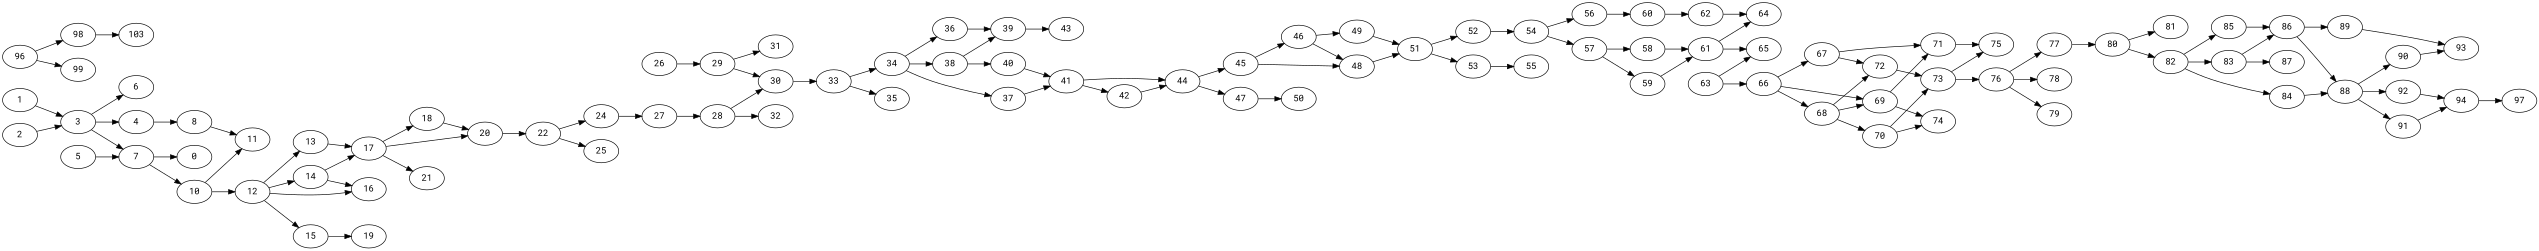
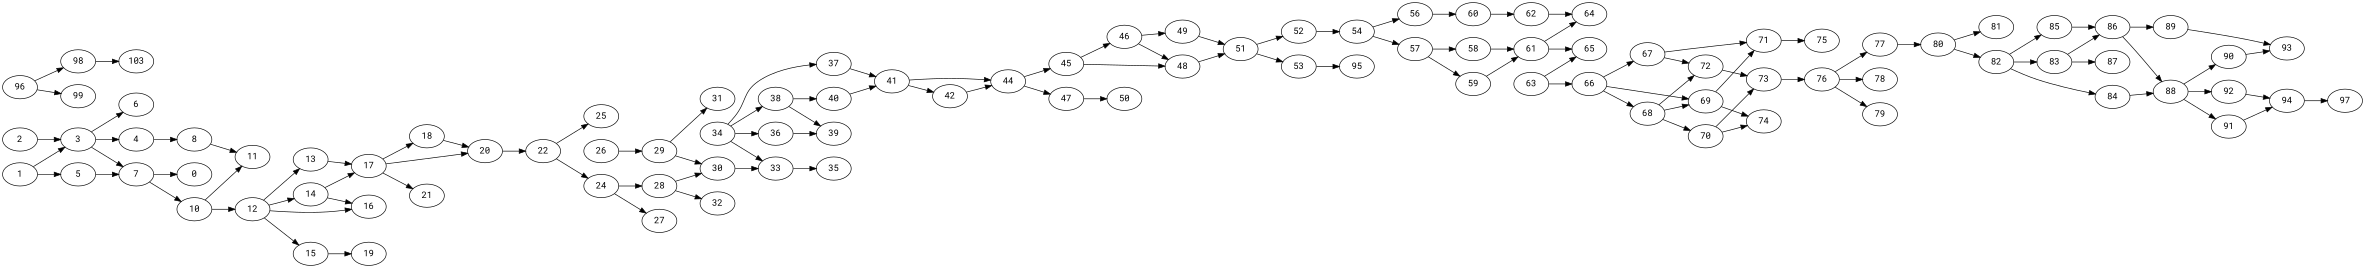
node "43": removed
edge "73" -> "75": removed
node "55": label "55" -> "95"
edge "33" -> "34": reversed
edge "27" -> "28": now "24" -> "28"
edge "1" -> "5": added
